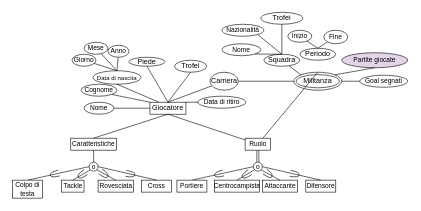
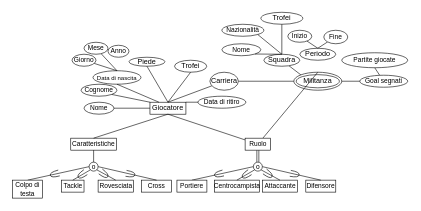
node "Partite giocate": fillcolor #e1d5e7 -> #ffffff
edge "Anno" -- "Data di nascita": removed
edge "Partite giocate" -- "Militanza": now "Partite giocate" -- "Goal segnati"
